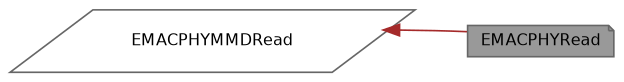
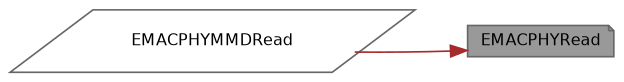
edge "EMACPHYRead" -> "EMACPHYMMDRead": reversed
